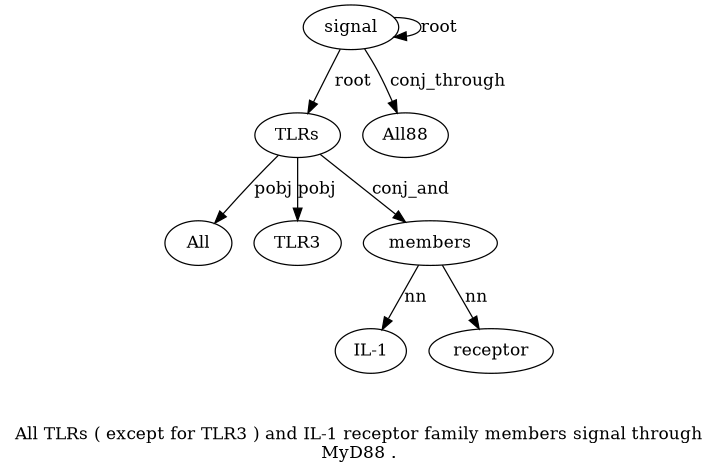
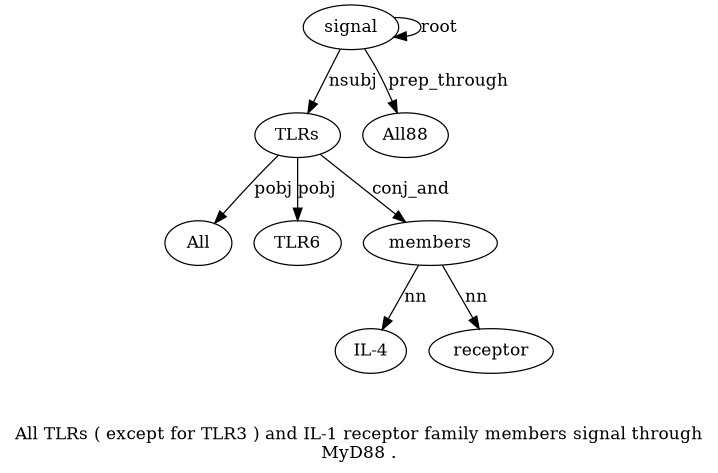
edge "signal" -> "TLRs": label "root" -> "nsubj"
edge "signal" -> "All88": label "conj_through" -> "prep_through"
node "TLR3": label "TLR3" -> "TLR6"
node "IL-1": label "IL-1" -> "IL-4"
